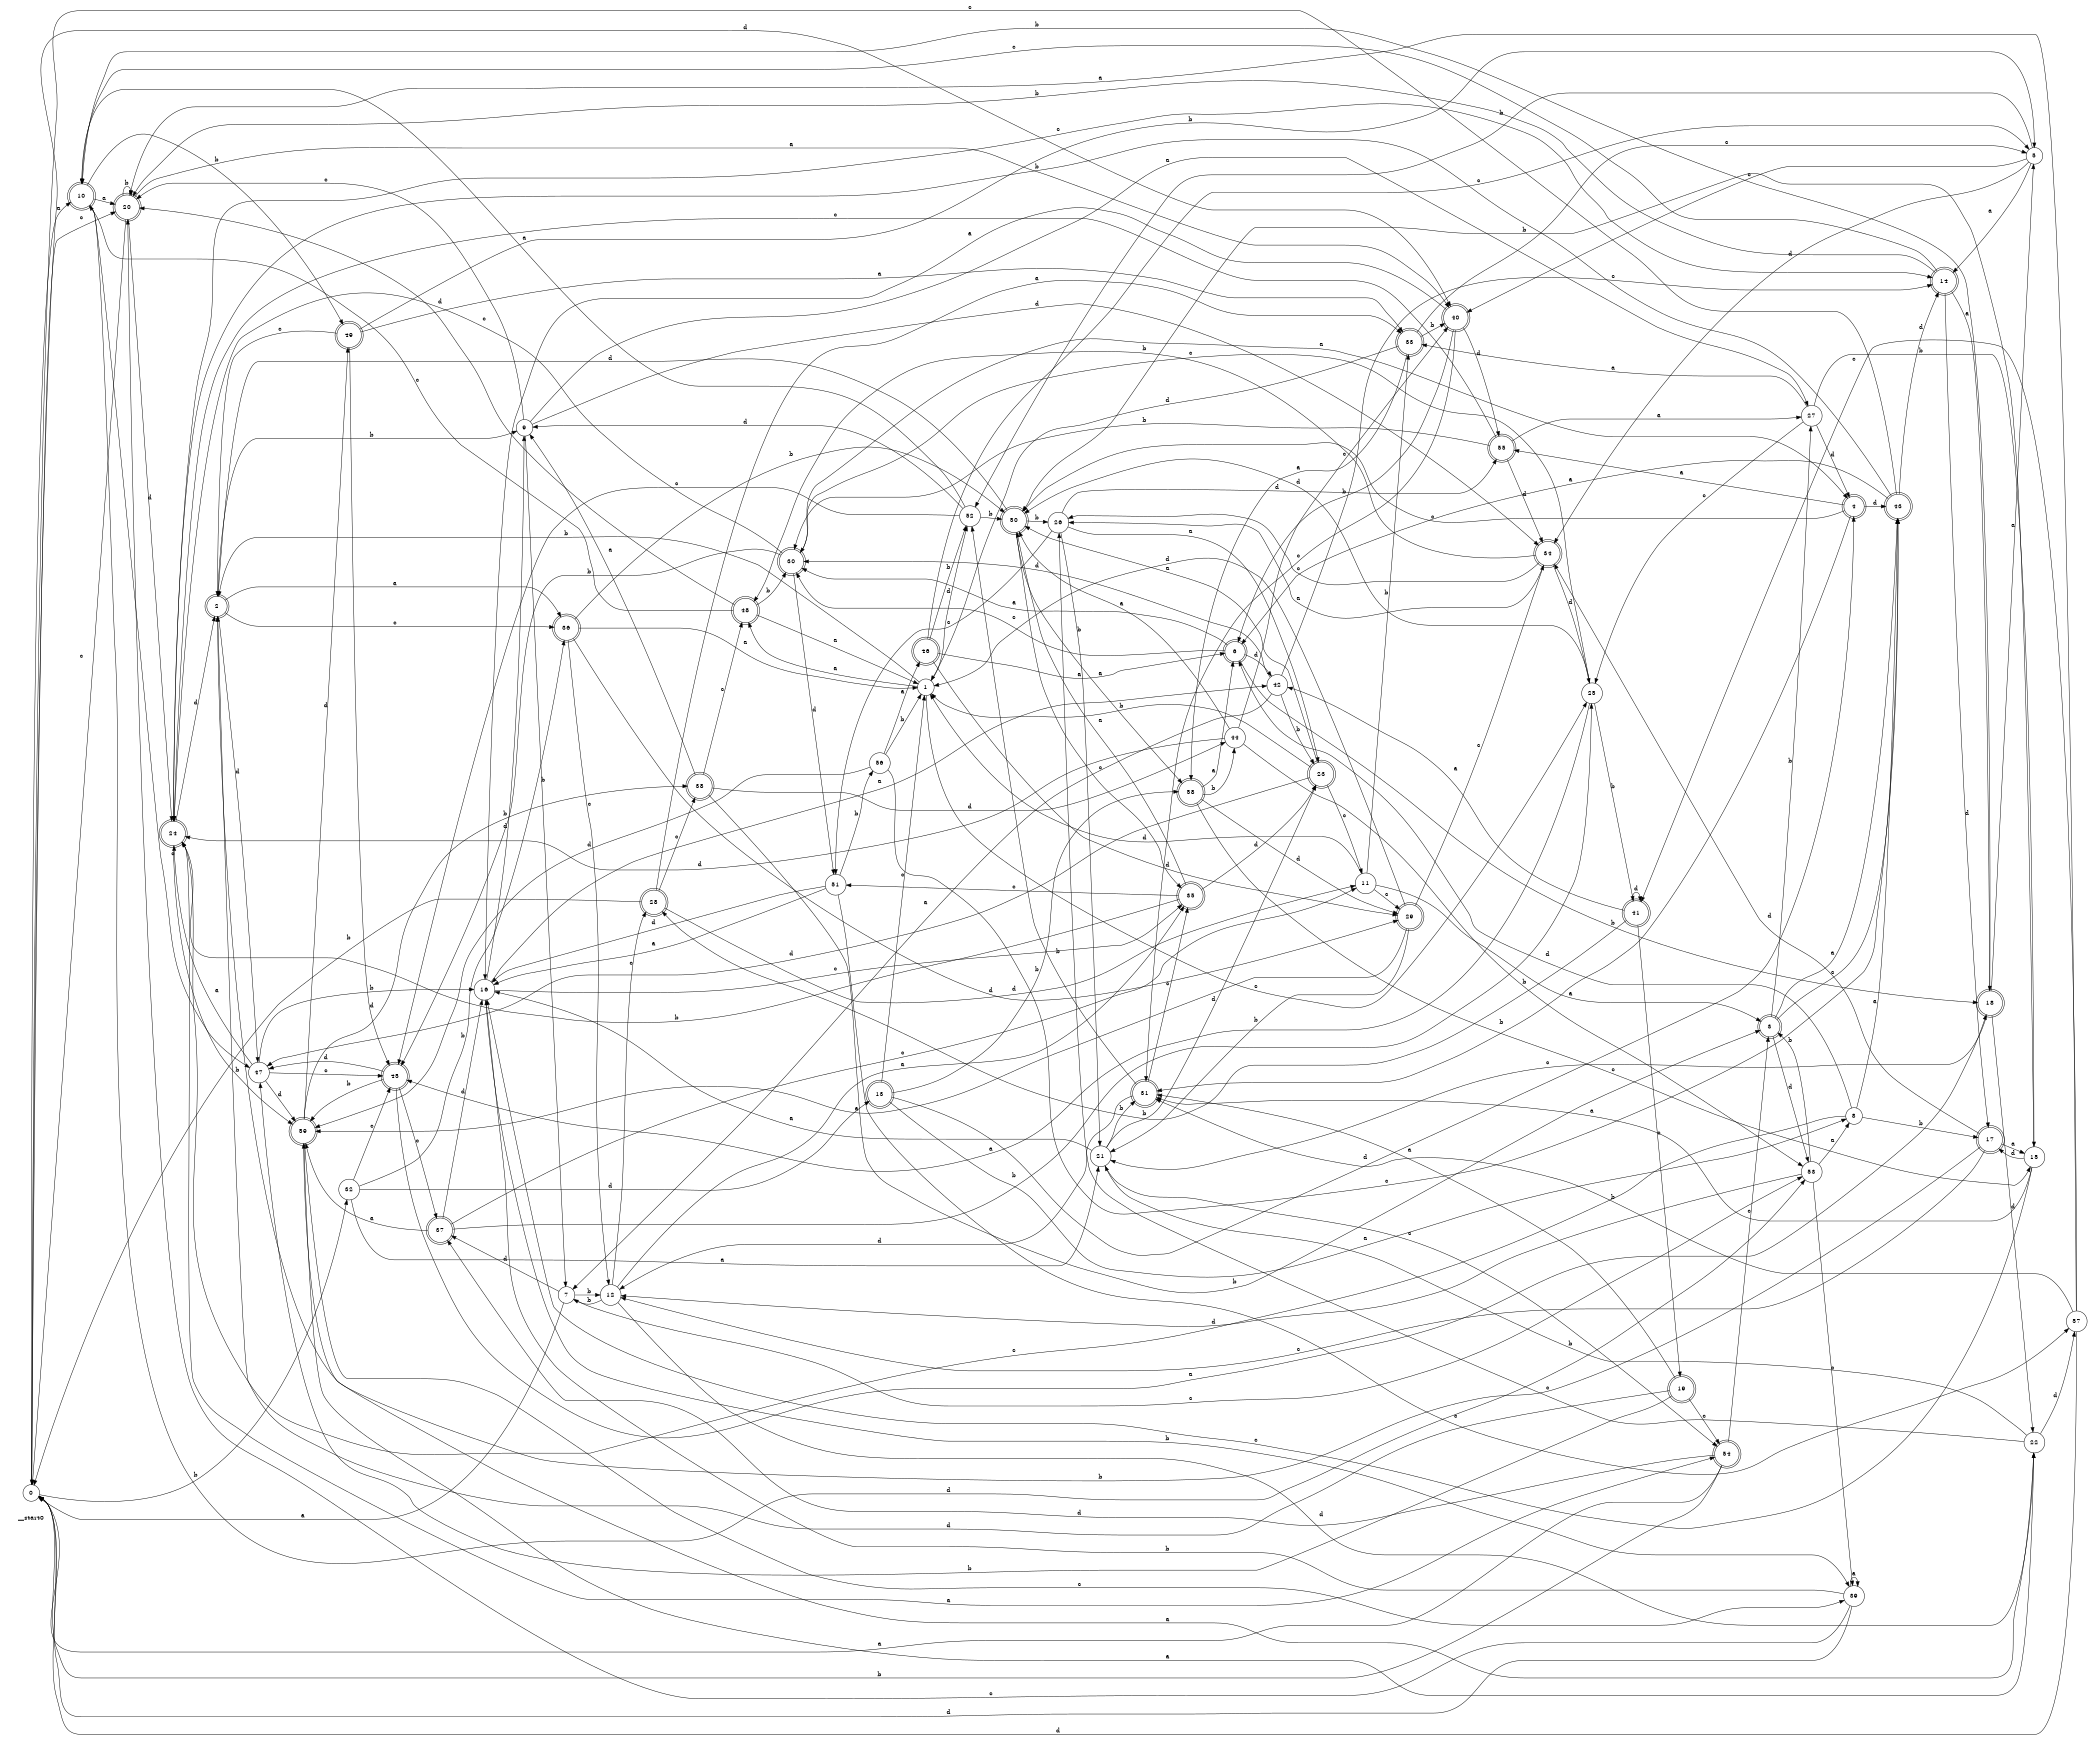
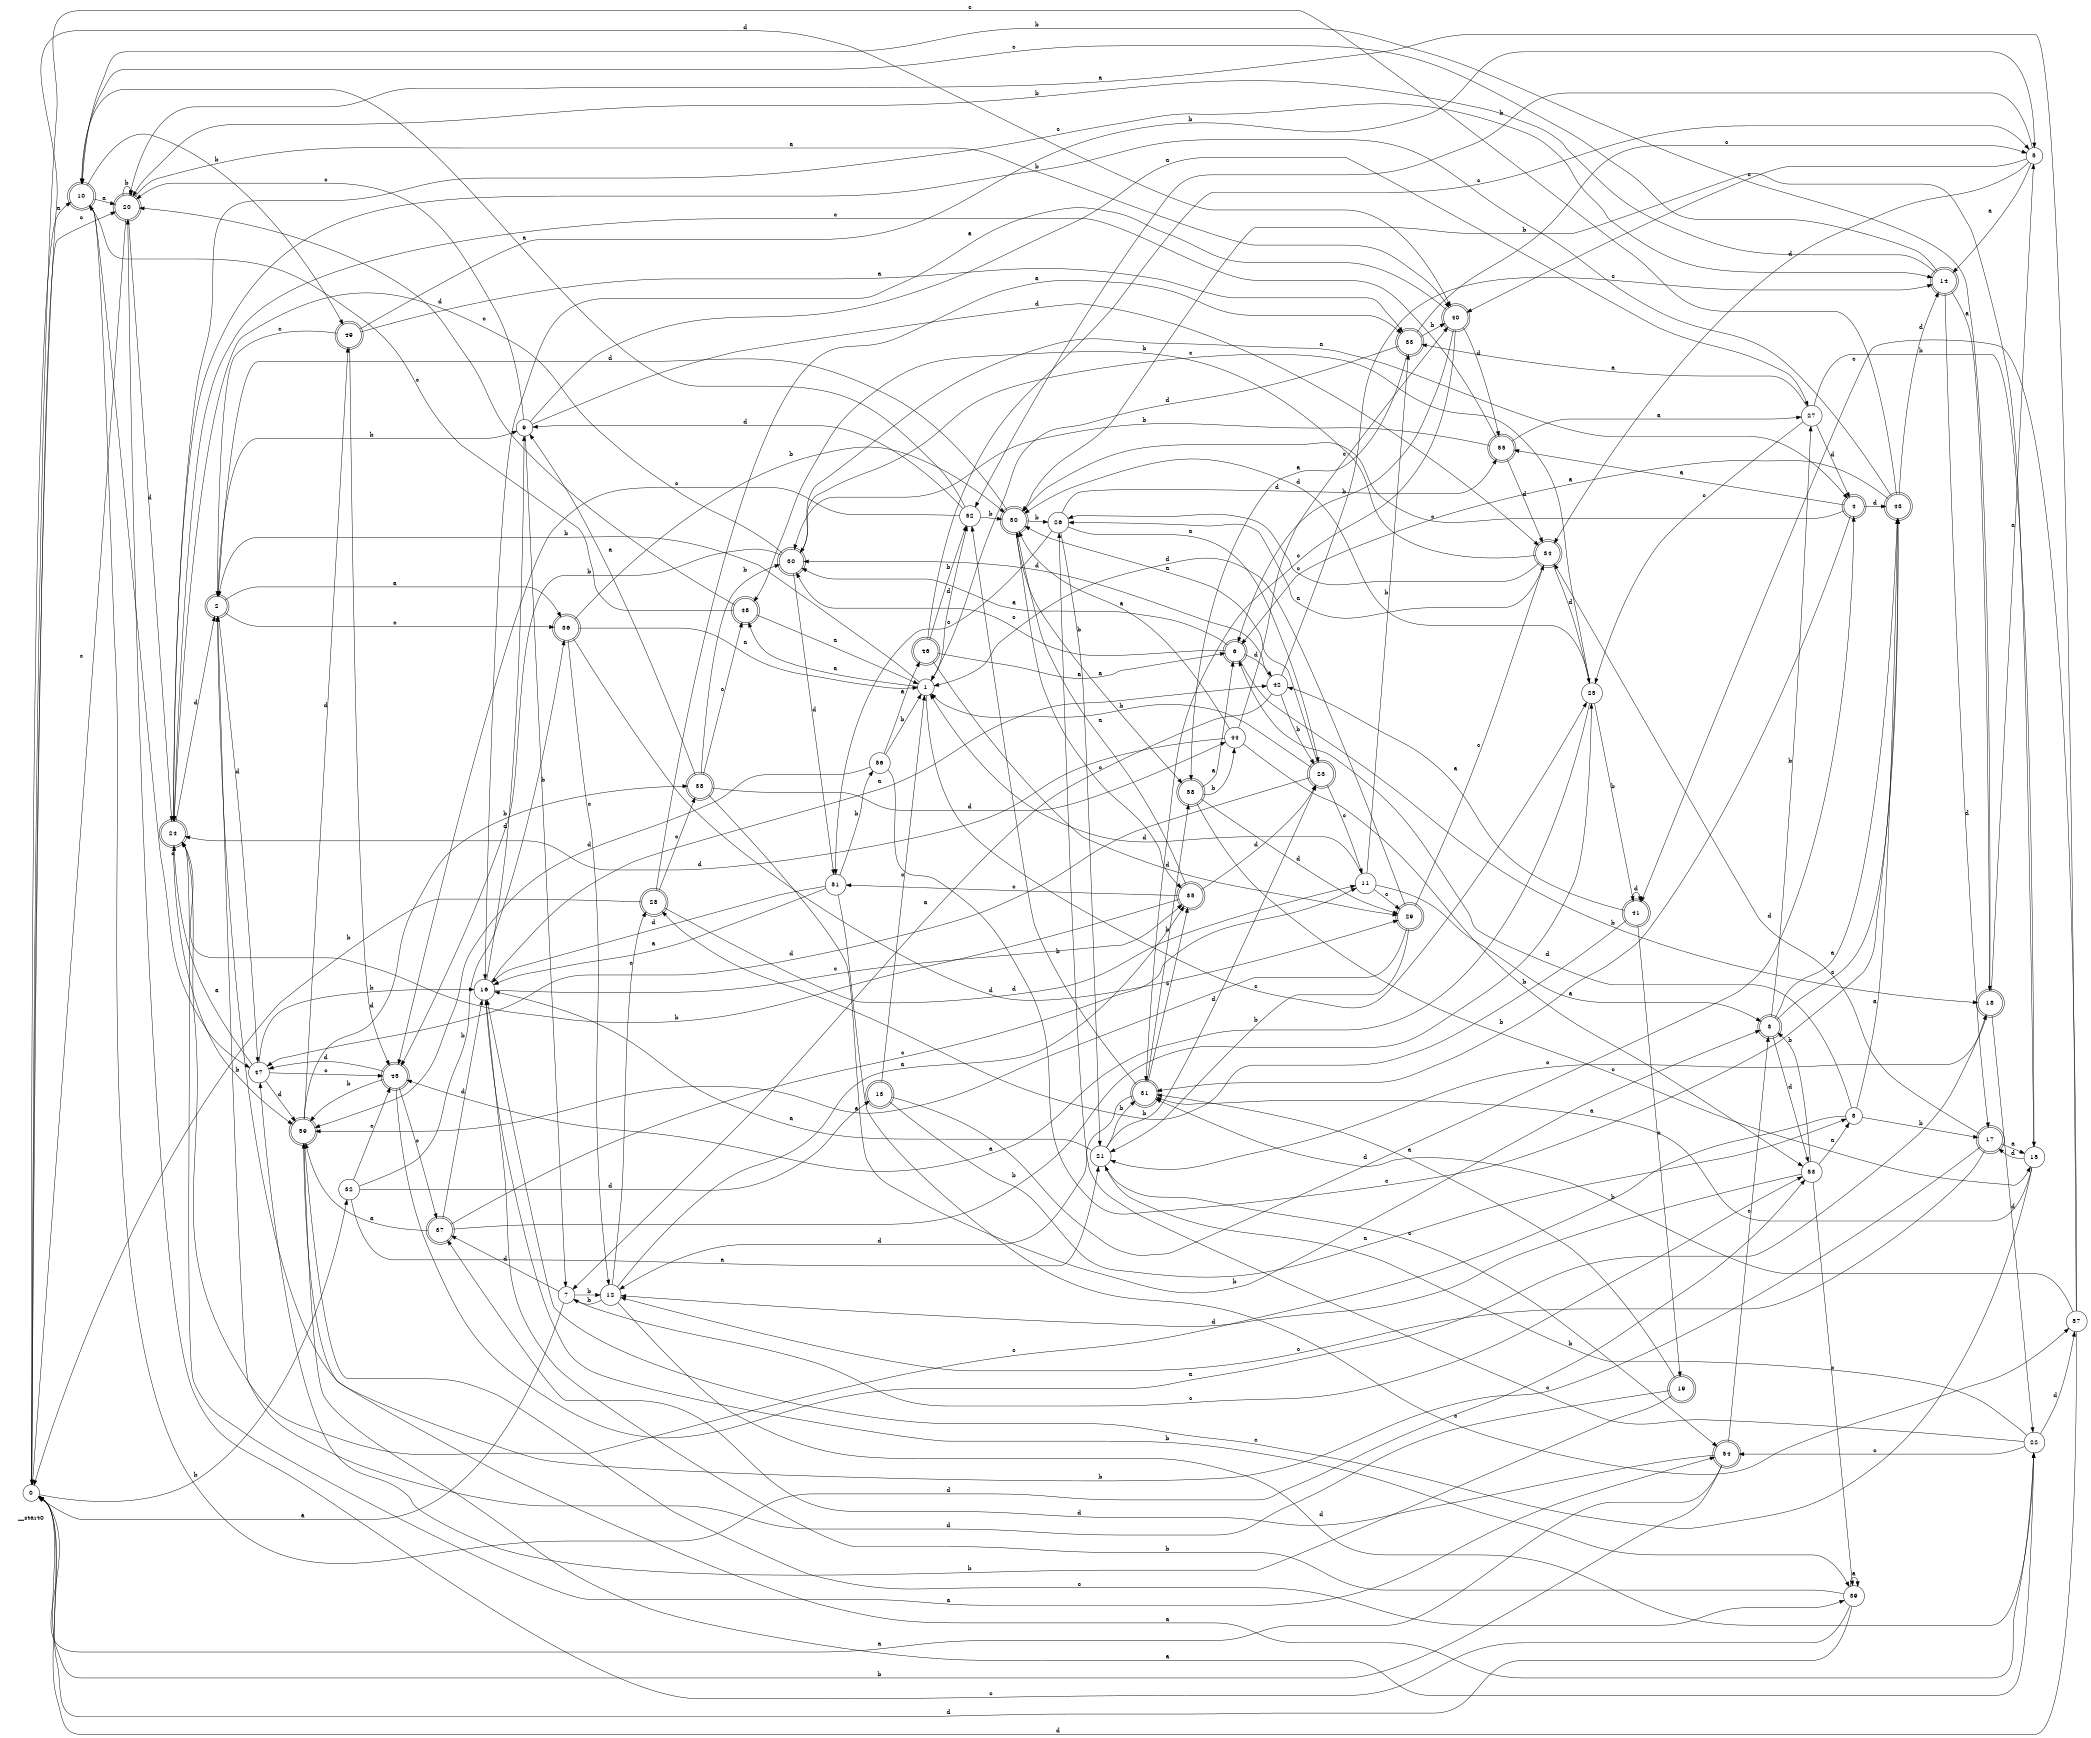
edge "48" -> "30": now "38" -> "30"
edge "13" -> "58": now "31" -> "58"
edge "19" -> "54": now "22" -> "54"
